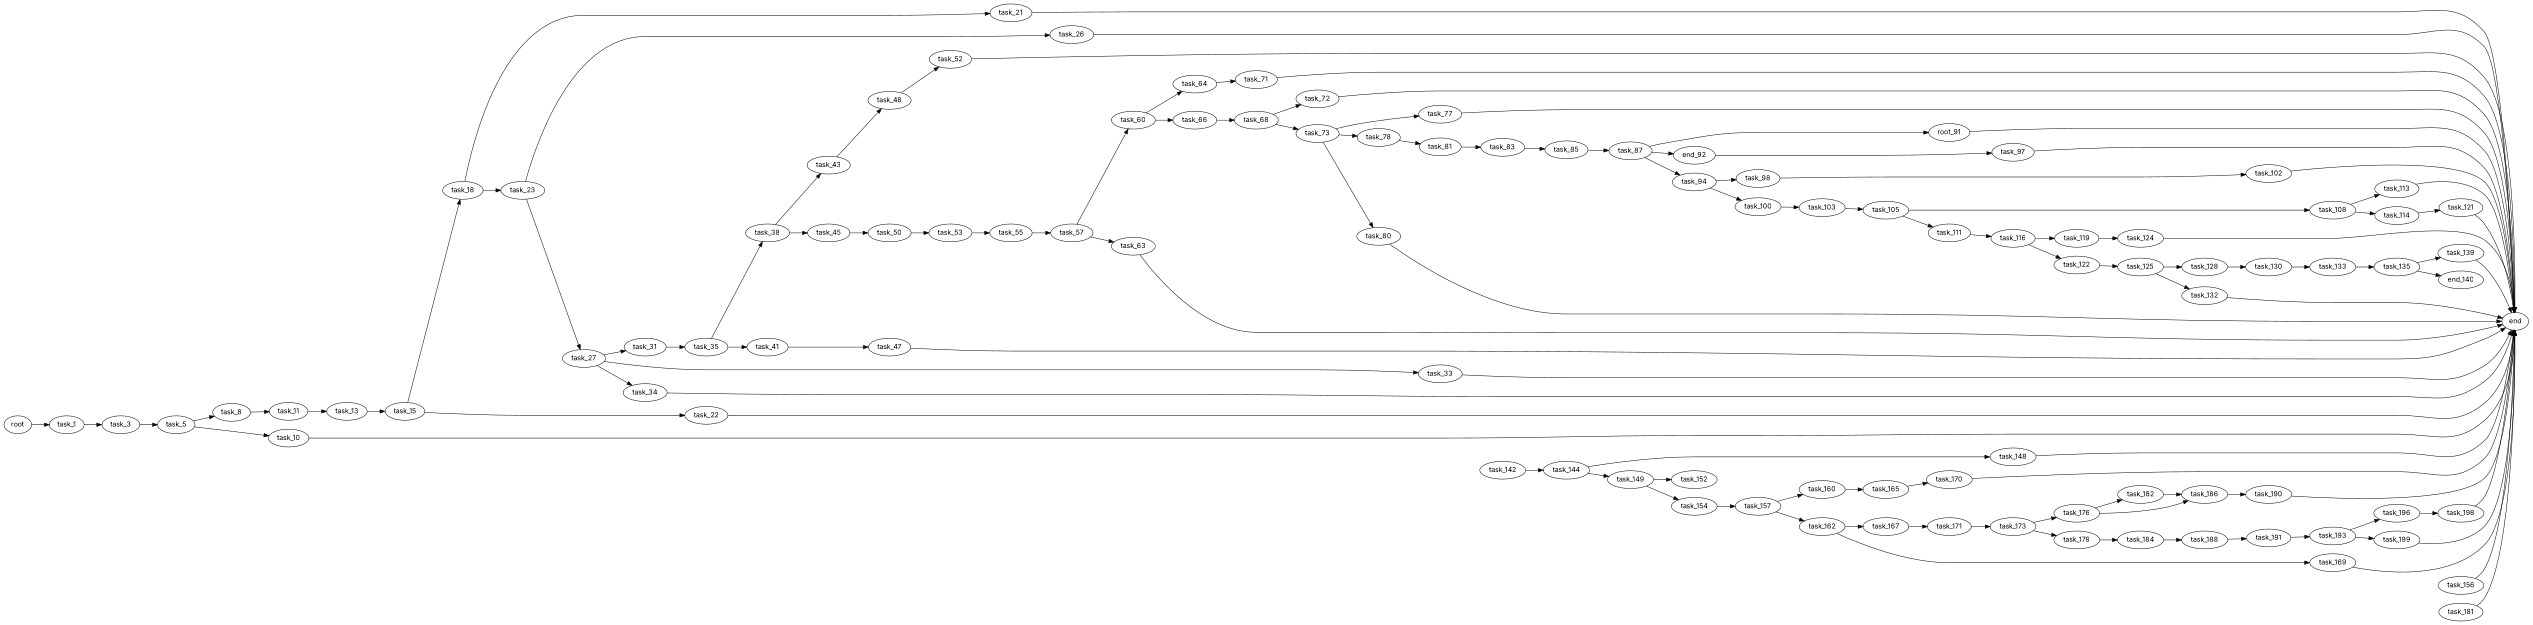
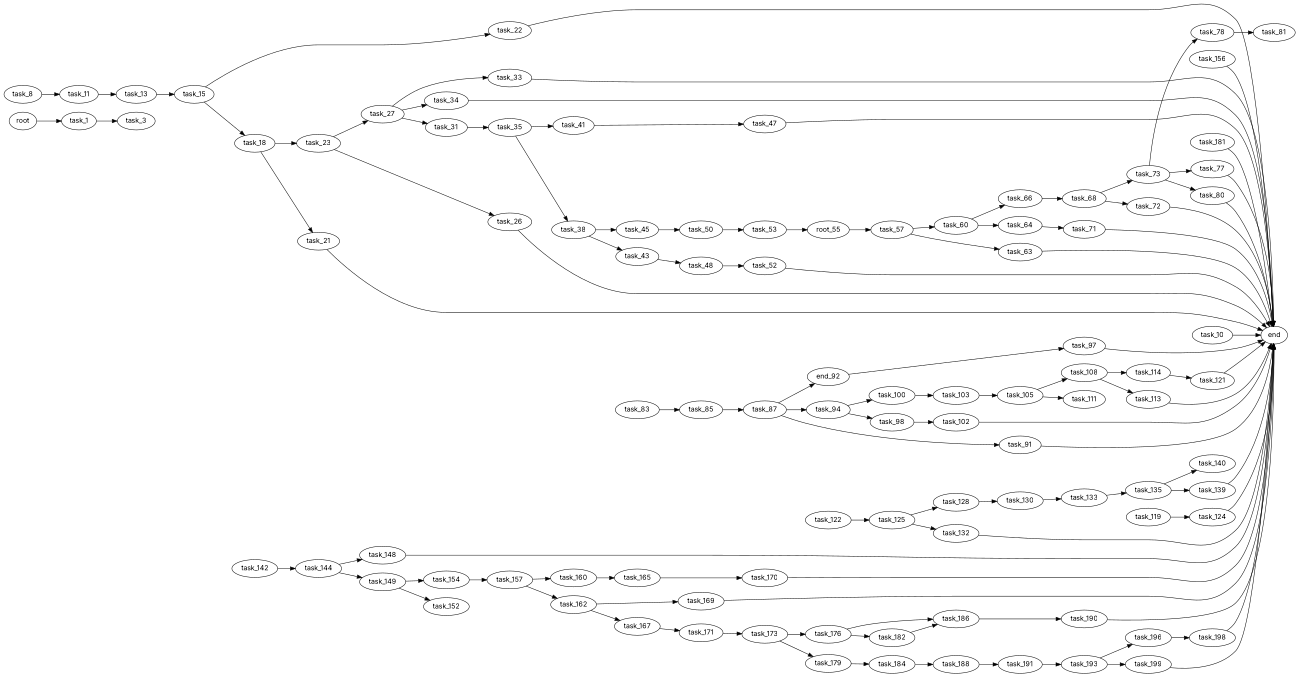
node "root_91": label "root_91" -> "task_91"
edge "task_81" -> "task_83": removed
node "task_55": label "task_55" -> "root_55"
node "task_116": removed
node "end_140": label "end_140" -> "task_140"
node "task_5": removed
